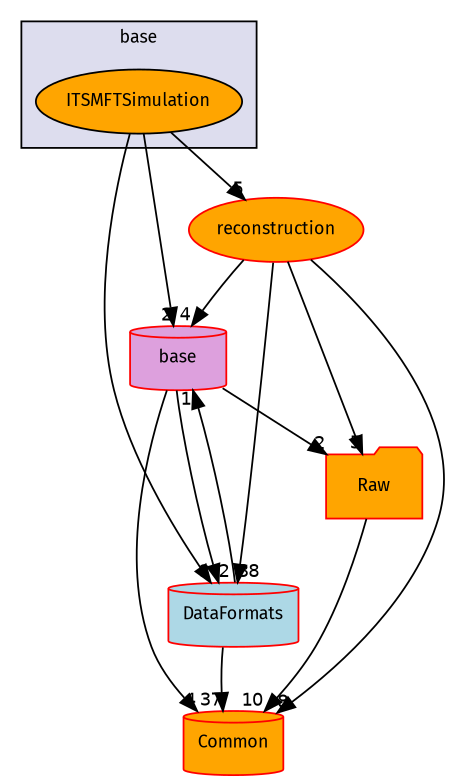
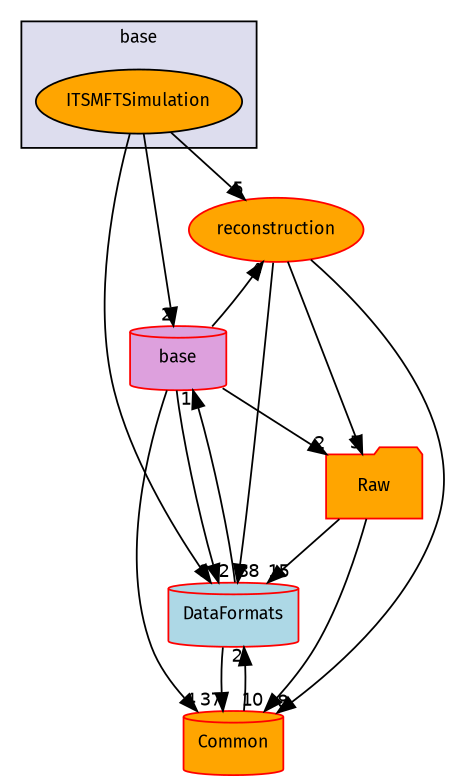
edge "reconstruction" -> "base": reversed
edge "Raw" -> "DataFormats": added
edge "Common" -> "DataFormats": added
